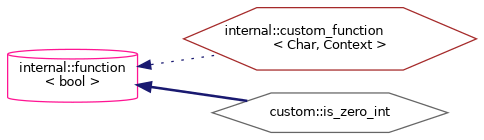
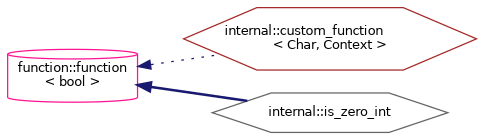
node "internal::function < bool >": label "internal::function < bool >" -> "function::function < bool >"
node "custom::is_zero_int": label "custom::is_zero_int" -> "internal::is_zero_int"
